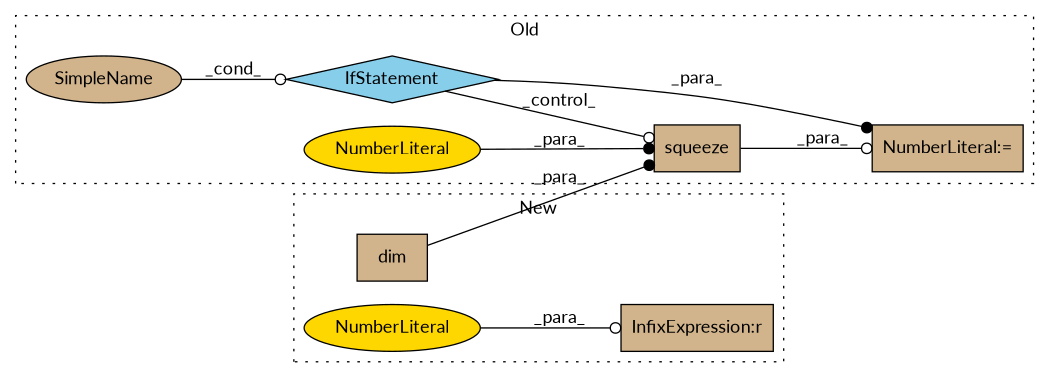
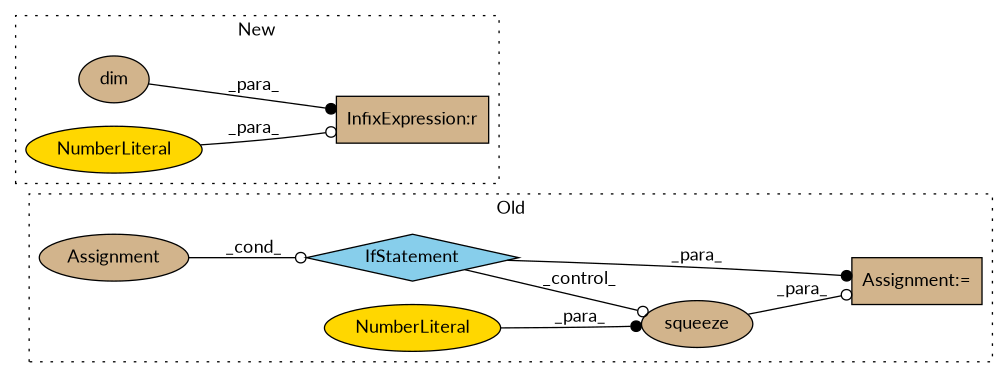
node "SimpleName": label "SimpleName" -> "Assignment"
node "squeeze": shape box -> ellipse
node "NumberLiteral:=": label "NumberLiteral:=" -> "Assignment:="
edge "dim" -> "squeeze": now "dim" -> "InfixExpression:r"
node "dim": shape box -> ellipse
